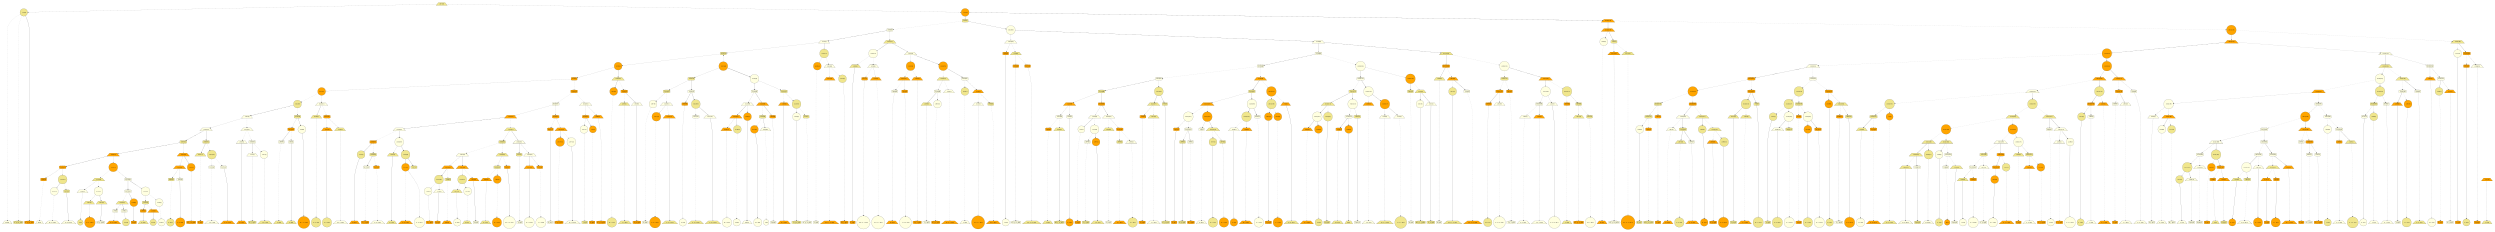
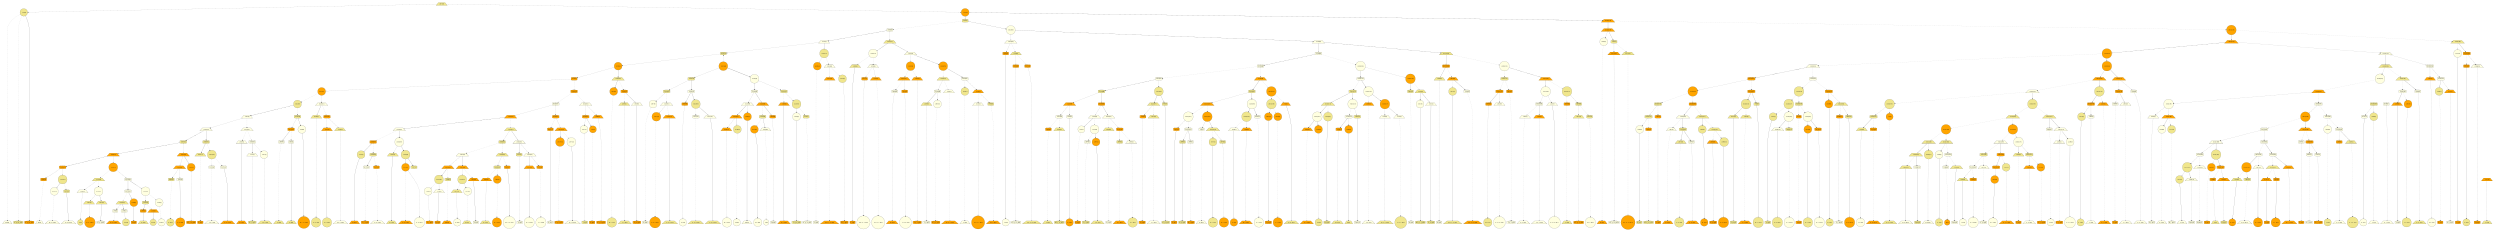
node "L5222(202)": removed
node "L5222(195)": fillcolor lightyellow -> orange
